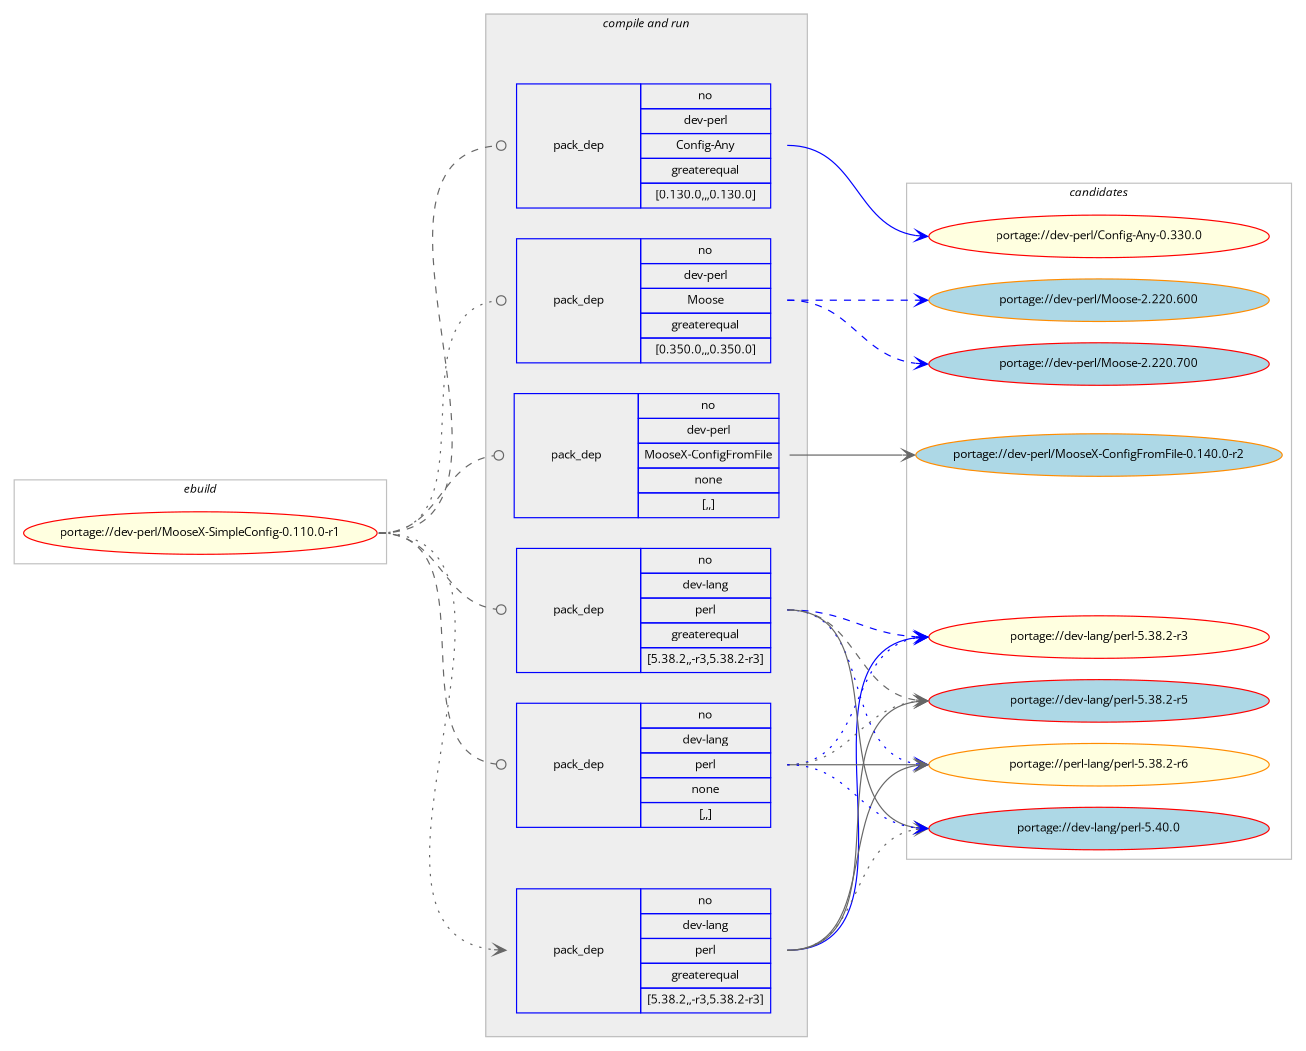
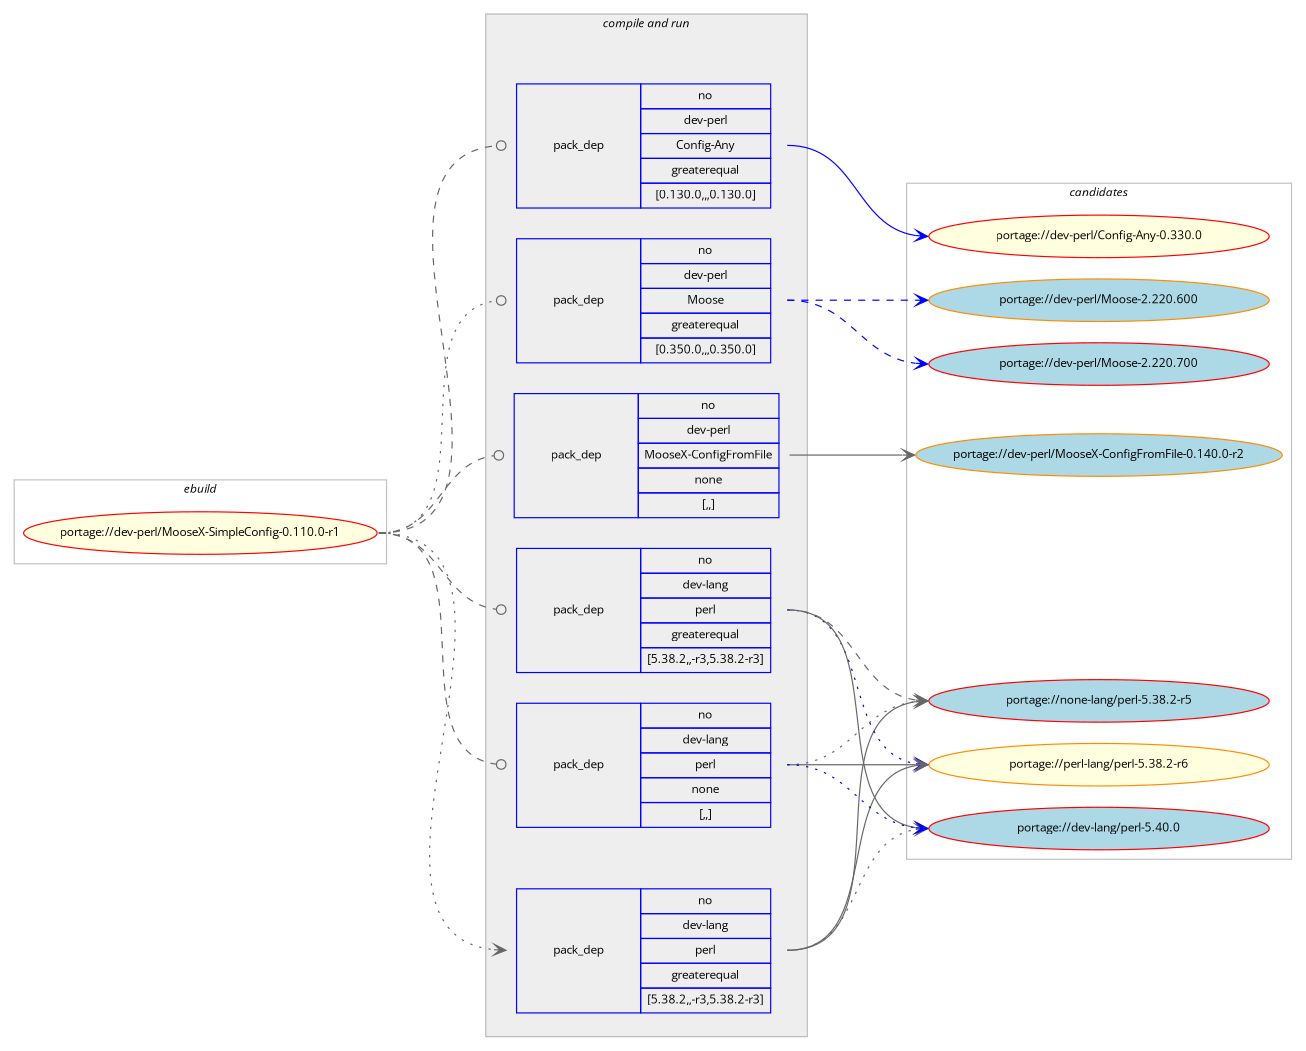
node "portage://dev-lang/perl-5.38.2-r3": removed
node "portage://dev-lang/perl-5.38.2-r5": label "portage://dev-lang/perl-5.38.2-r5" -> "portage://none-lang/perl-5.38.2-r5"
